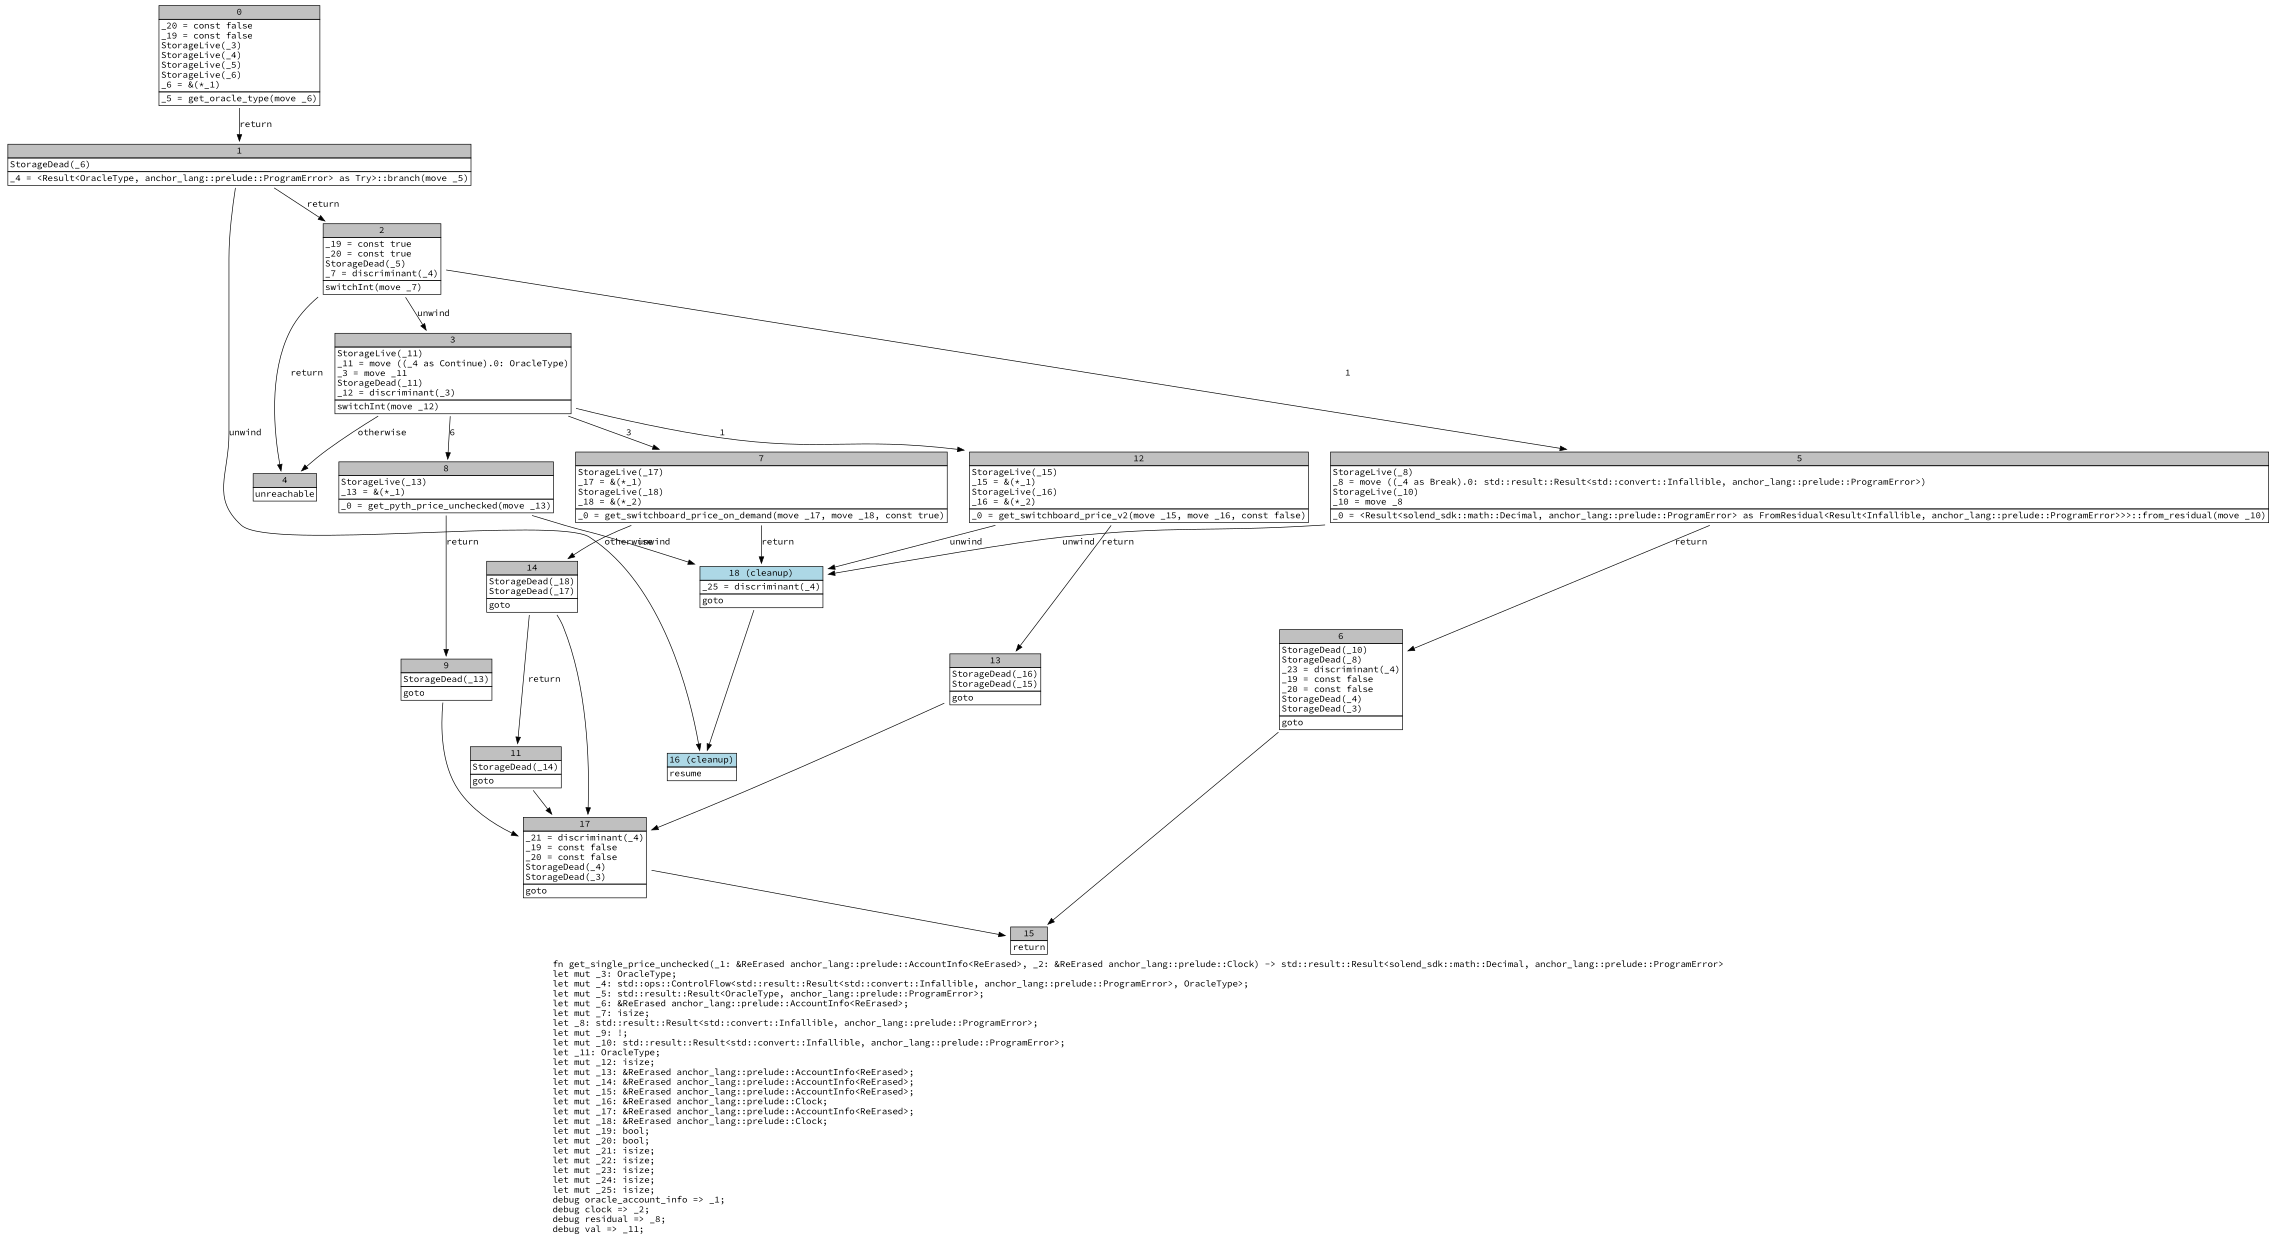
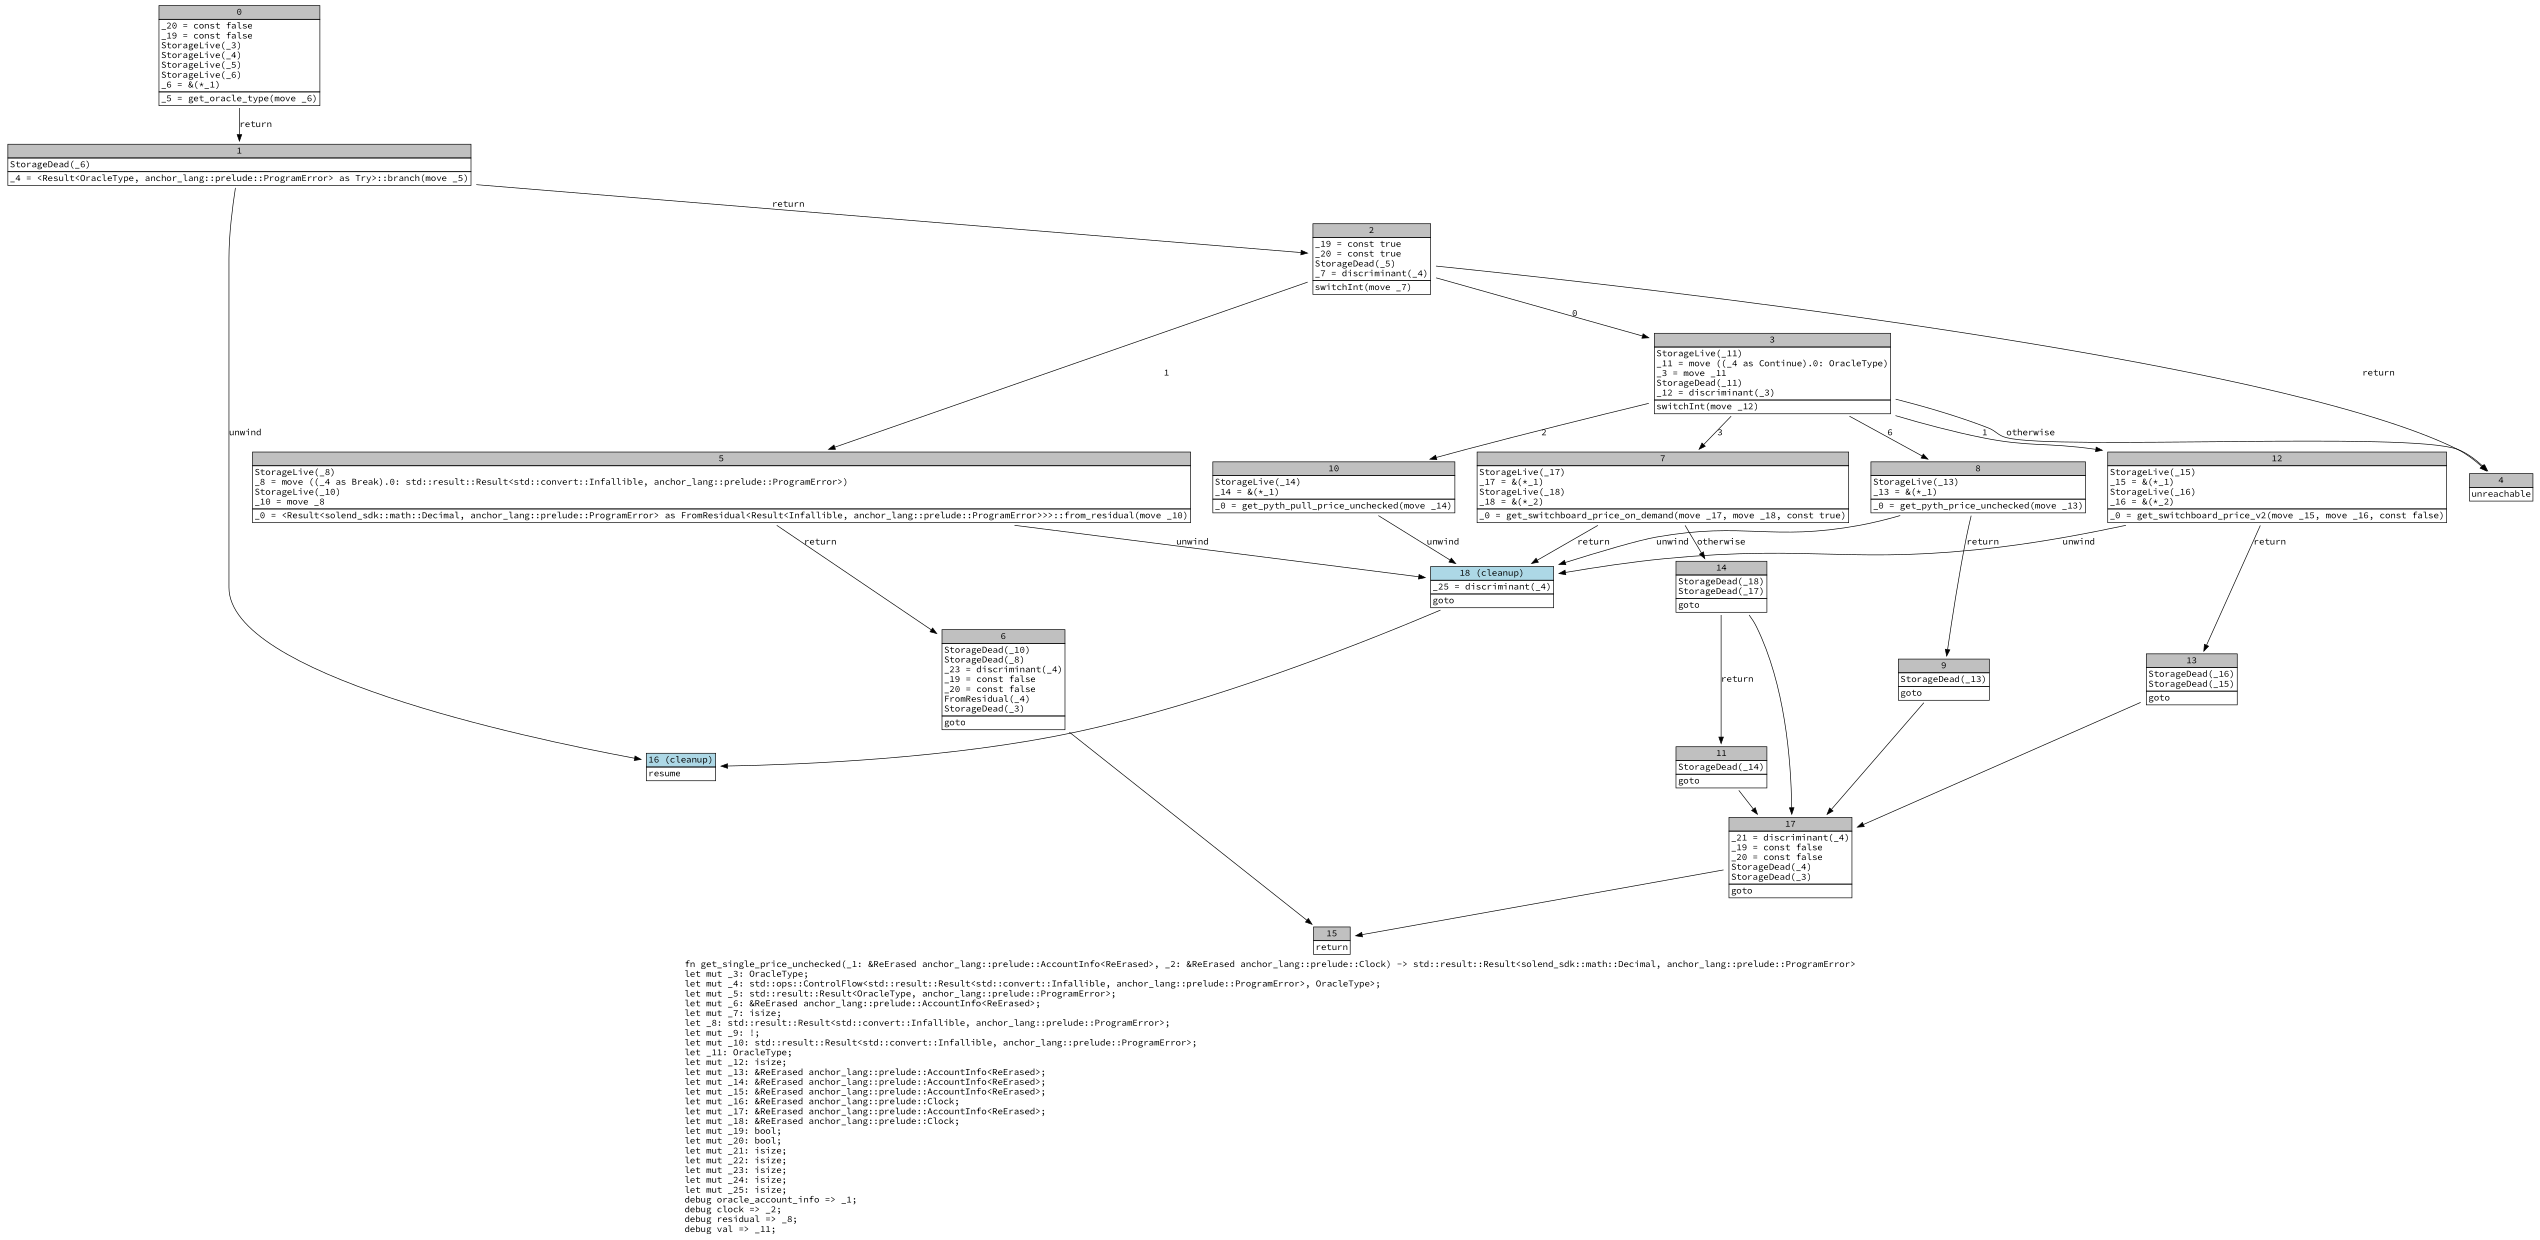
edge "2" -> "3": label "unwind" -> "0"
node "10": added
node "6": text "StorageDead(_4)" -> "FromResidual(_4)"
